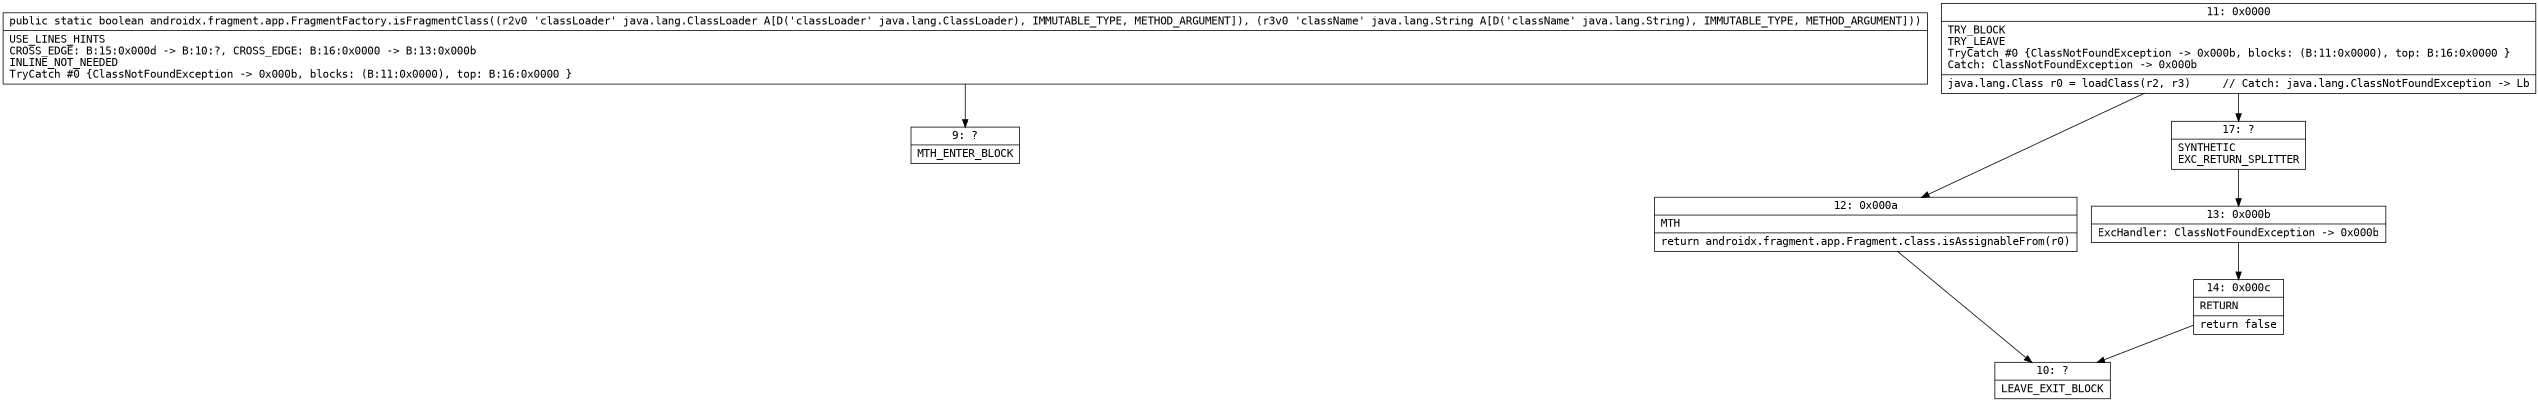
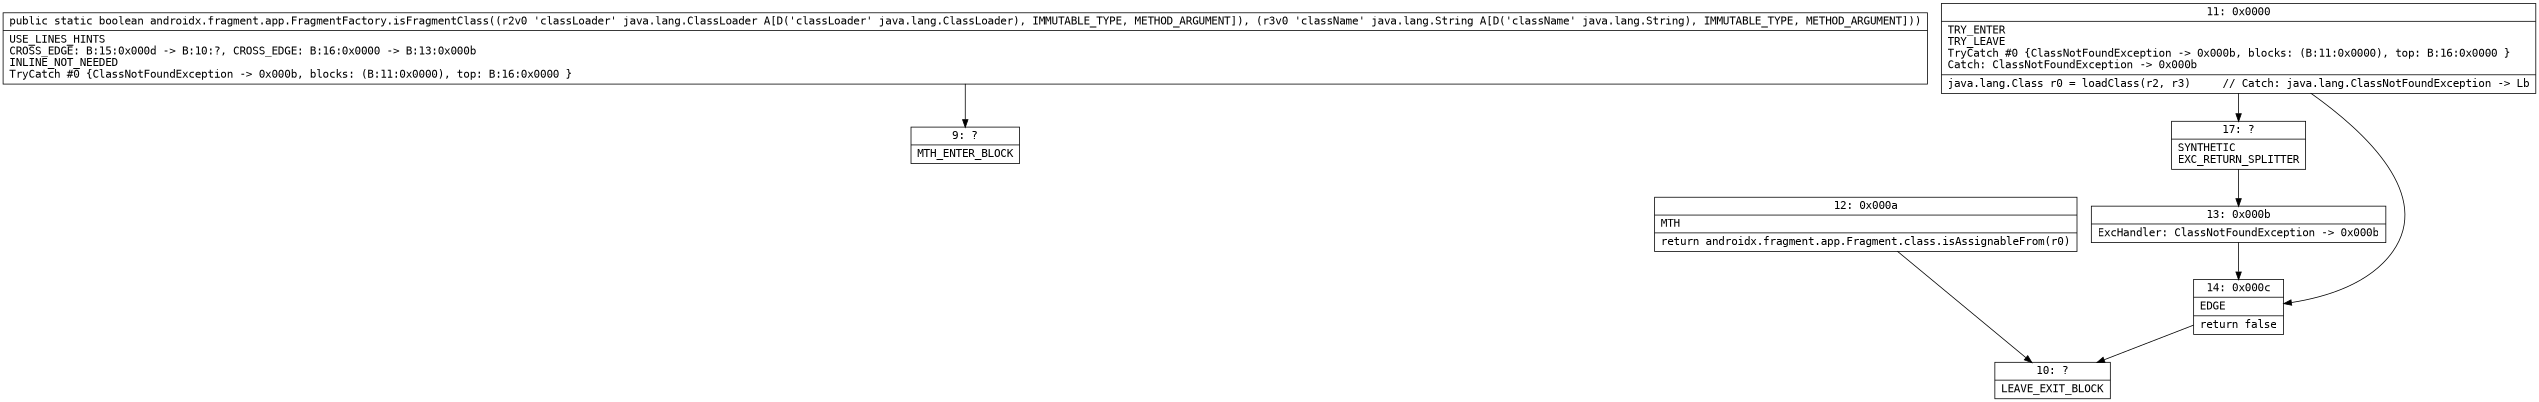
node "11: 0x0000": text "TRY_BLOCK" -> "TRY_ENTER"
edge "11: 0x0000" -> "12: 0x000a": now "11: 0x0000" -> "14: 0x000c"
node "14: 0x000c": text "RETURN" -> "EDGE"
